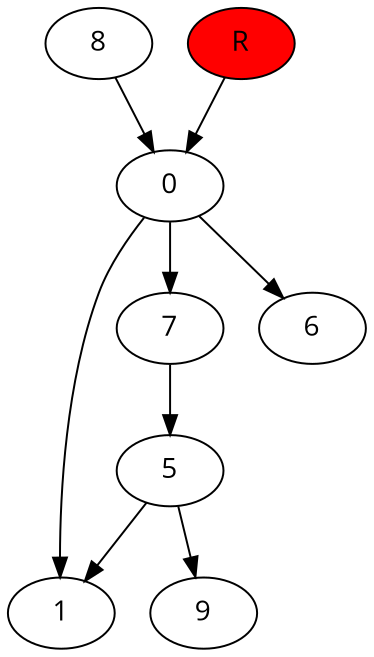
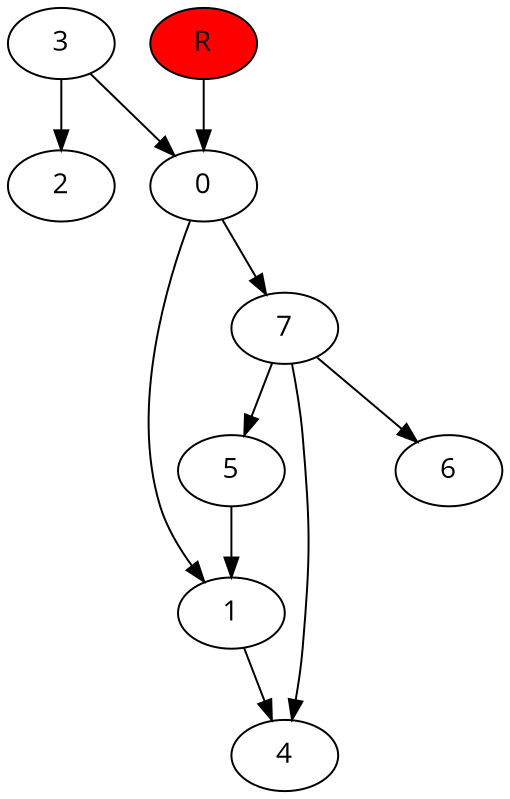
node "8": label "8" -> "3"
node "2": added
edge "0" -> "6": now "7" -> "6"
node "9": removed
node "4": added
